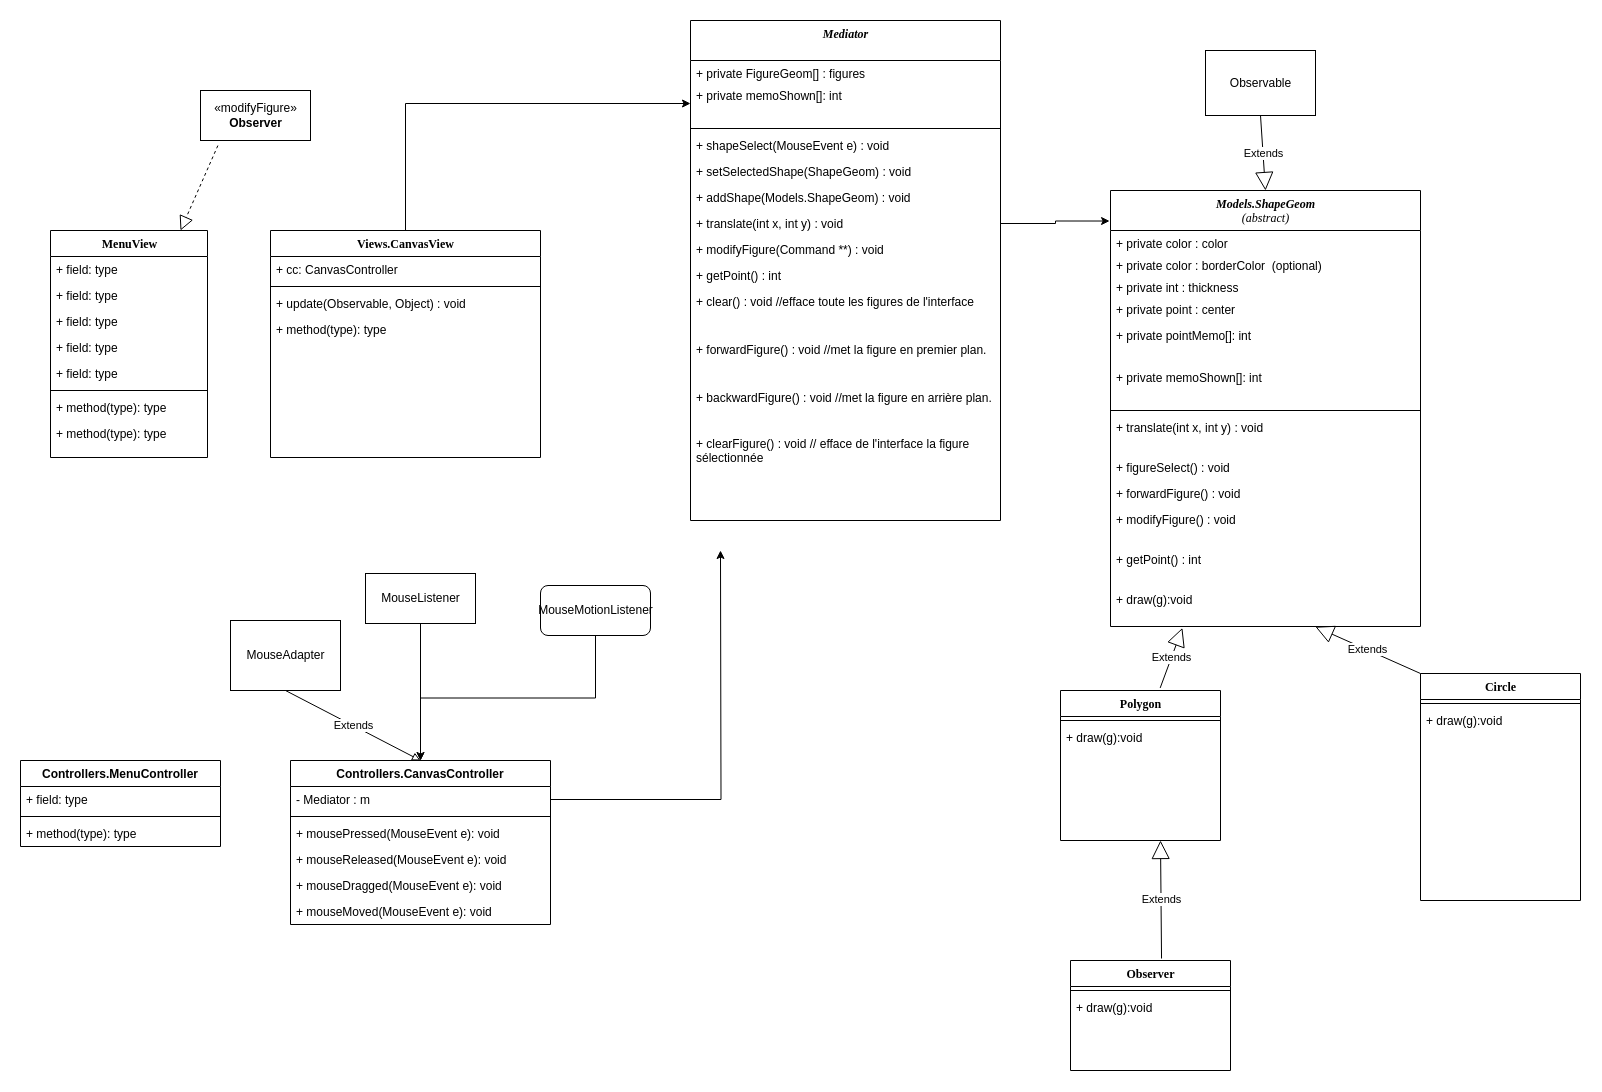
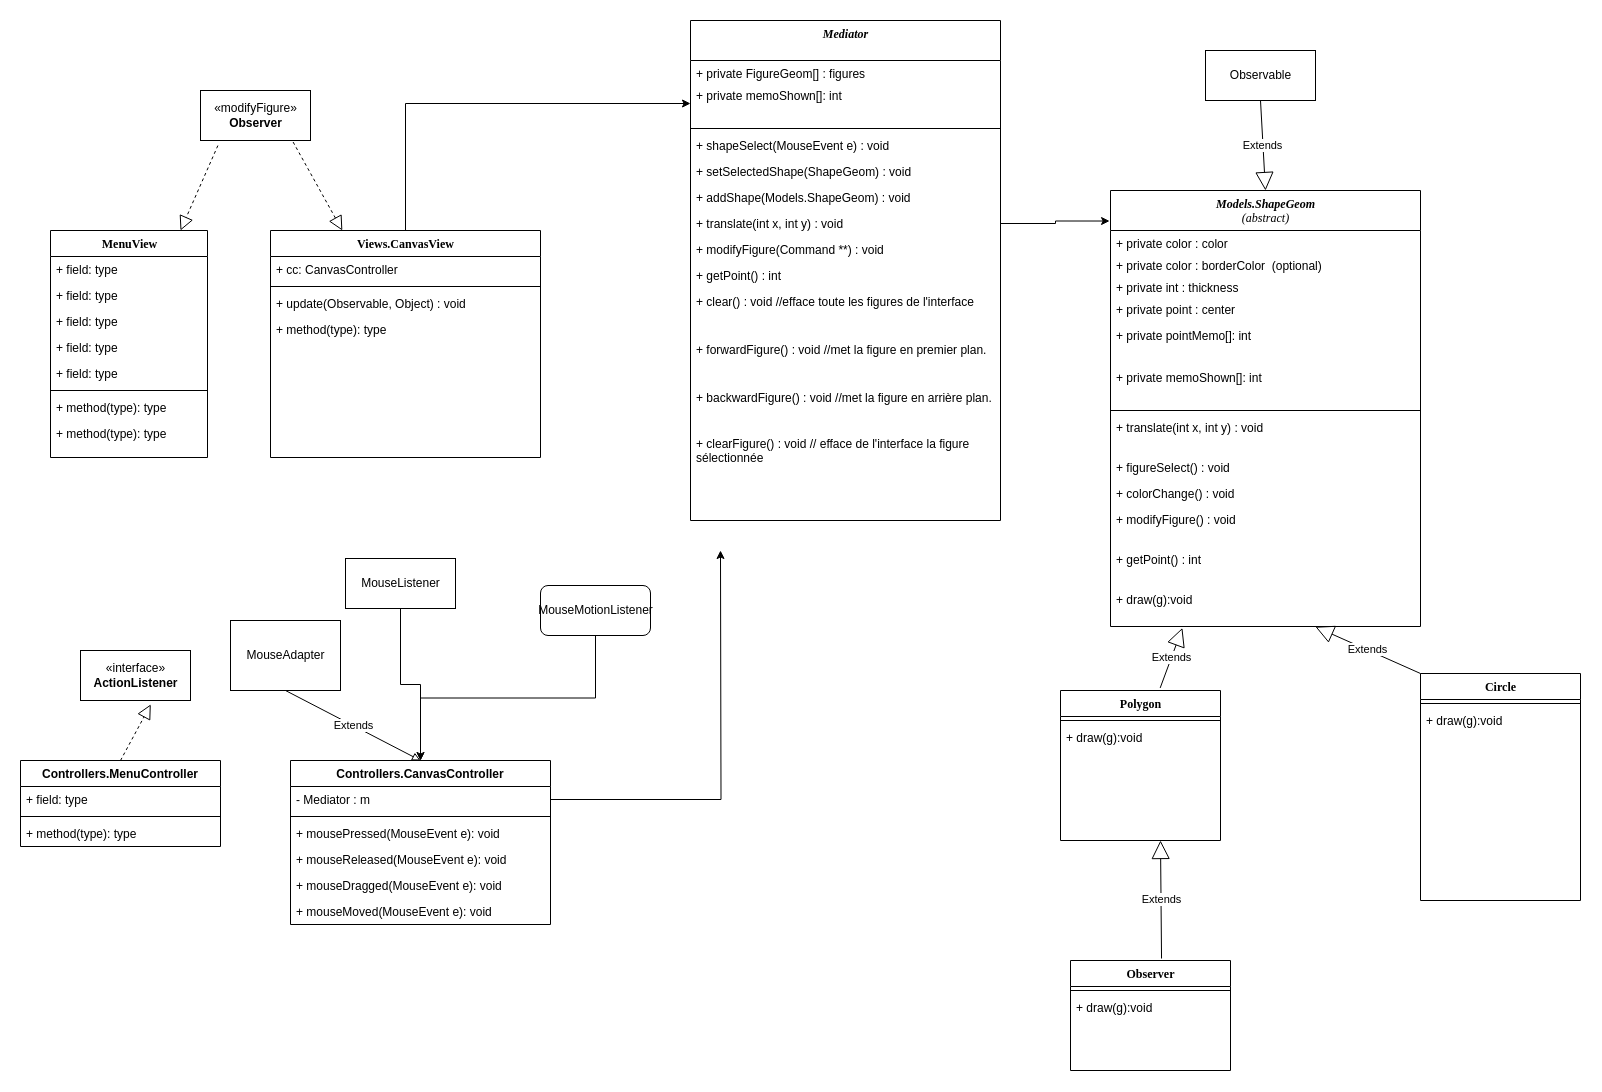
node "Observable": size 110x65 -> 110x50
edge "«modifyFigure» Observer" -> "Views.CanvasView": added
node "+ forwardFigure() : void": label "+ forwardFigure() : void" -> "+ colorChange() : void"
node "MouseListener": moved (421, 599) -> (401, 584)
node "«interface» ActionListener": added
edge "Controllers.MenuController" -> "«interface» ActionListener": added
